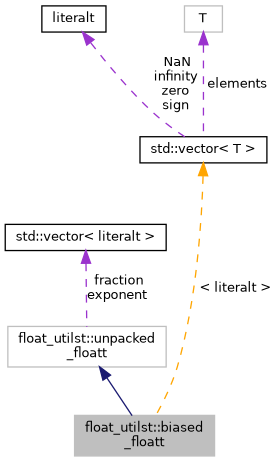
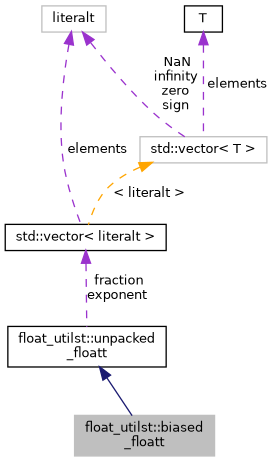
node "literalt": color black -> grey75
node "T": color grey75 -> black
edge "std::vector< literalt >" -> "literalt": added, label "elements"
node "std::vector< T >": color black -> grey75
edge "float_utilst::biased _floatt" -> "std::vector< T >": now "std::vector< literalt >" -> "std::vector< T >"
node "float_utilst::unpacked _floatt": color grey75 -> black
